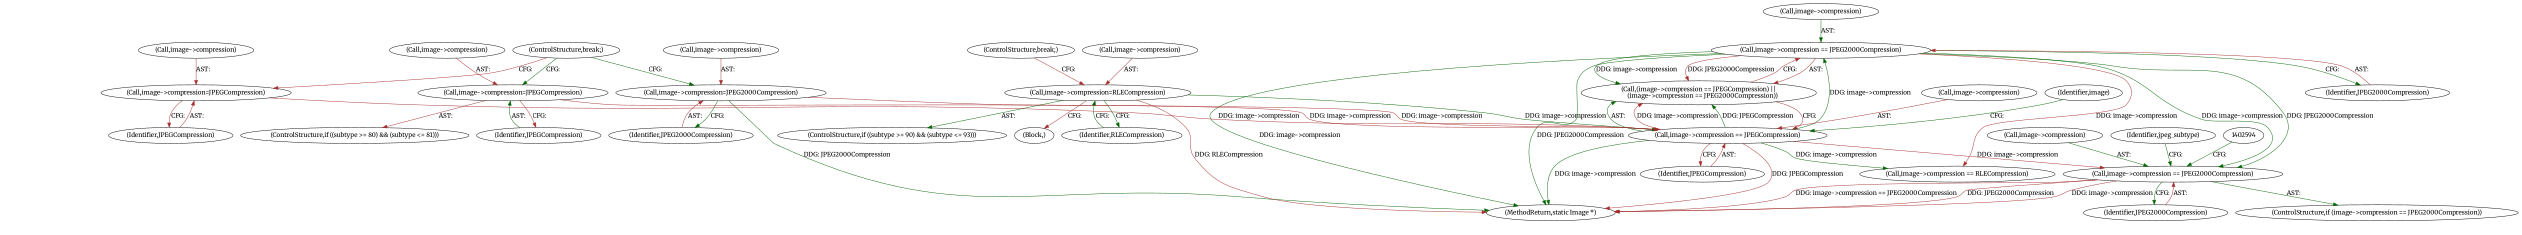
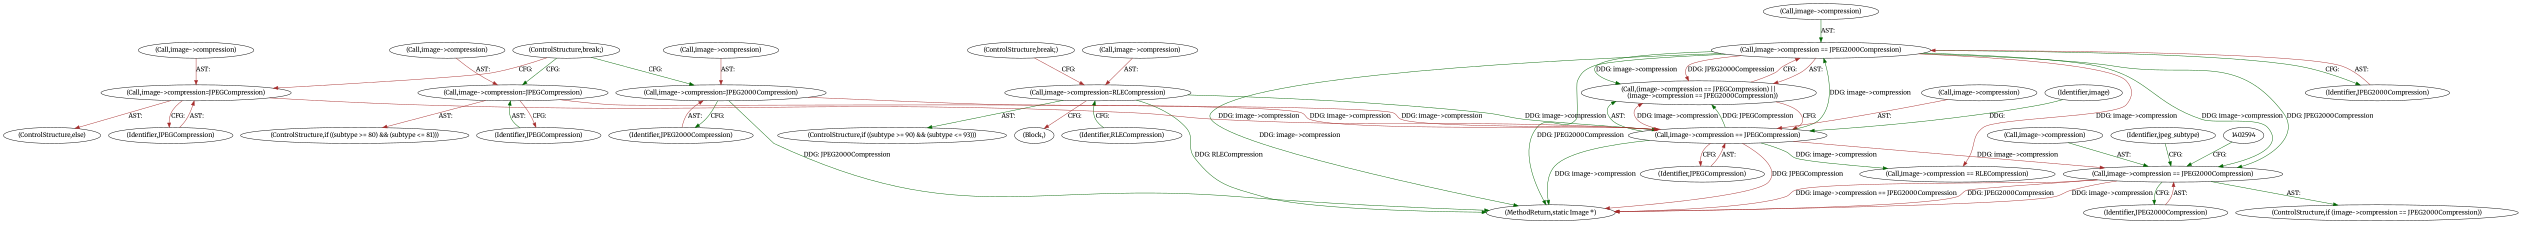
edge "(Call,image->compression=RLECompression)" -> "(Identifier,RLECompression)": removed, label "CFG:"
edge "(Identifier,image)" -> "(Call,image->compression == JPEGCompression)": label "CFG: " -> "DDG: "
node "(ControlStructure,else)": added
edge "(Call,image->compression=RLECompression)" -> "(MethodReturn,static Image *)": color brown -> darkgreen
